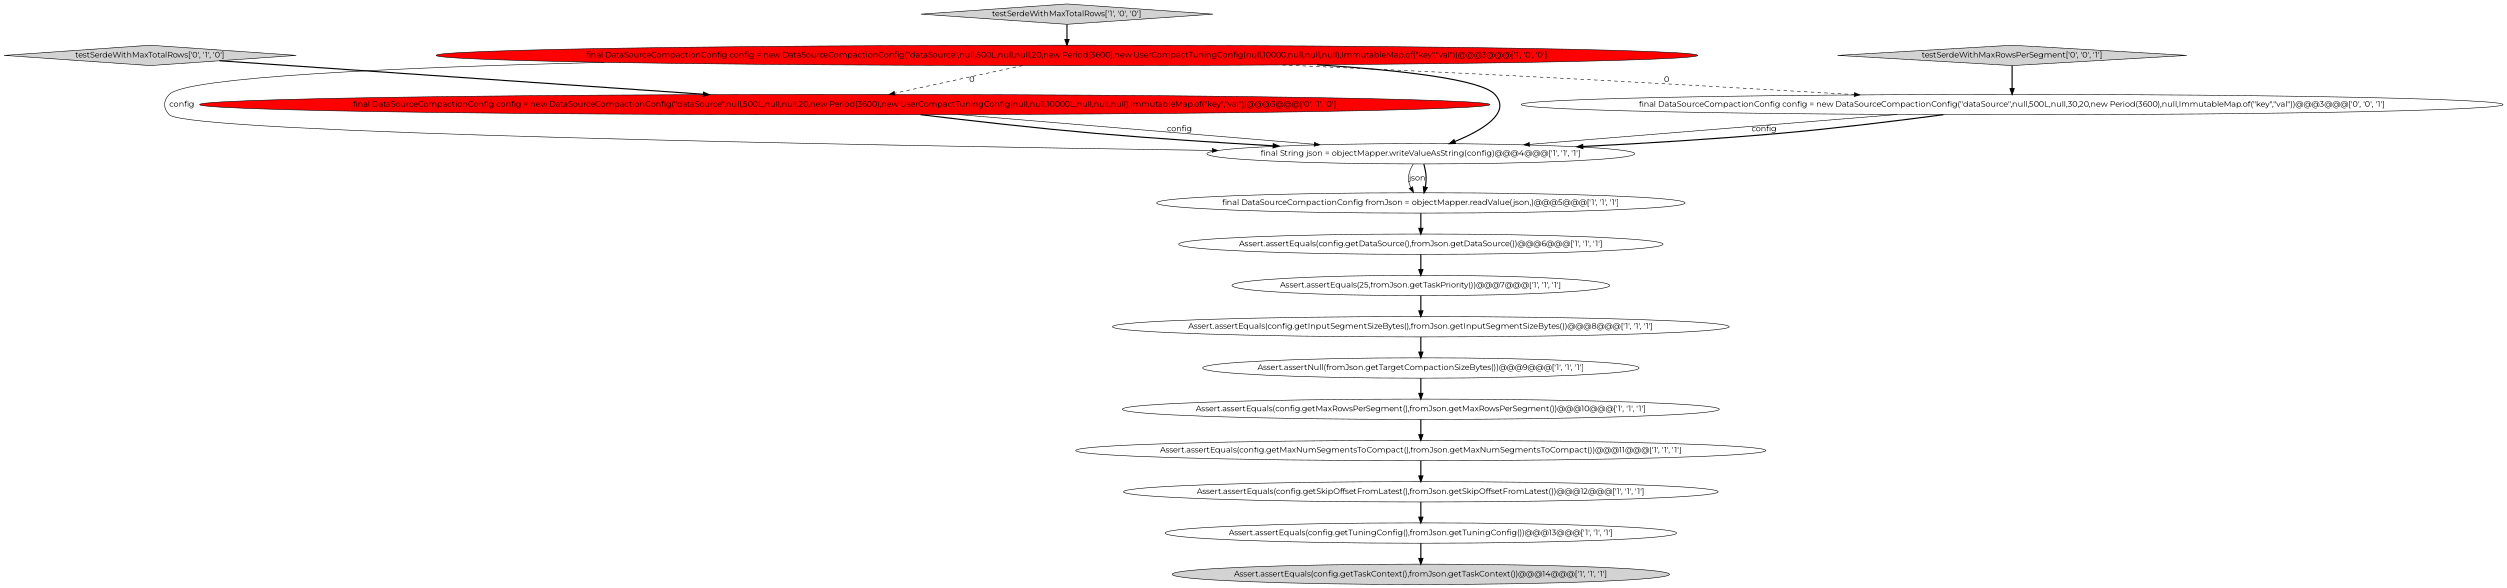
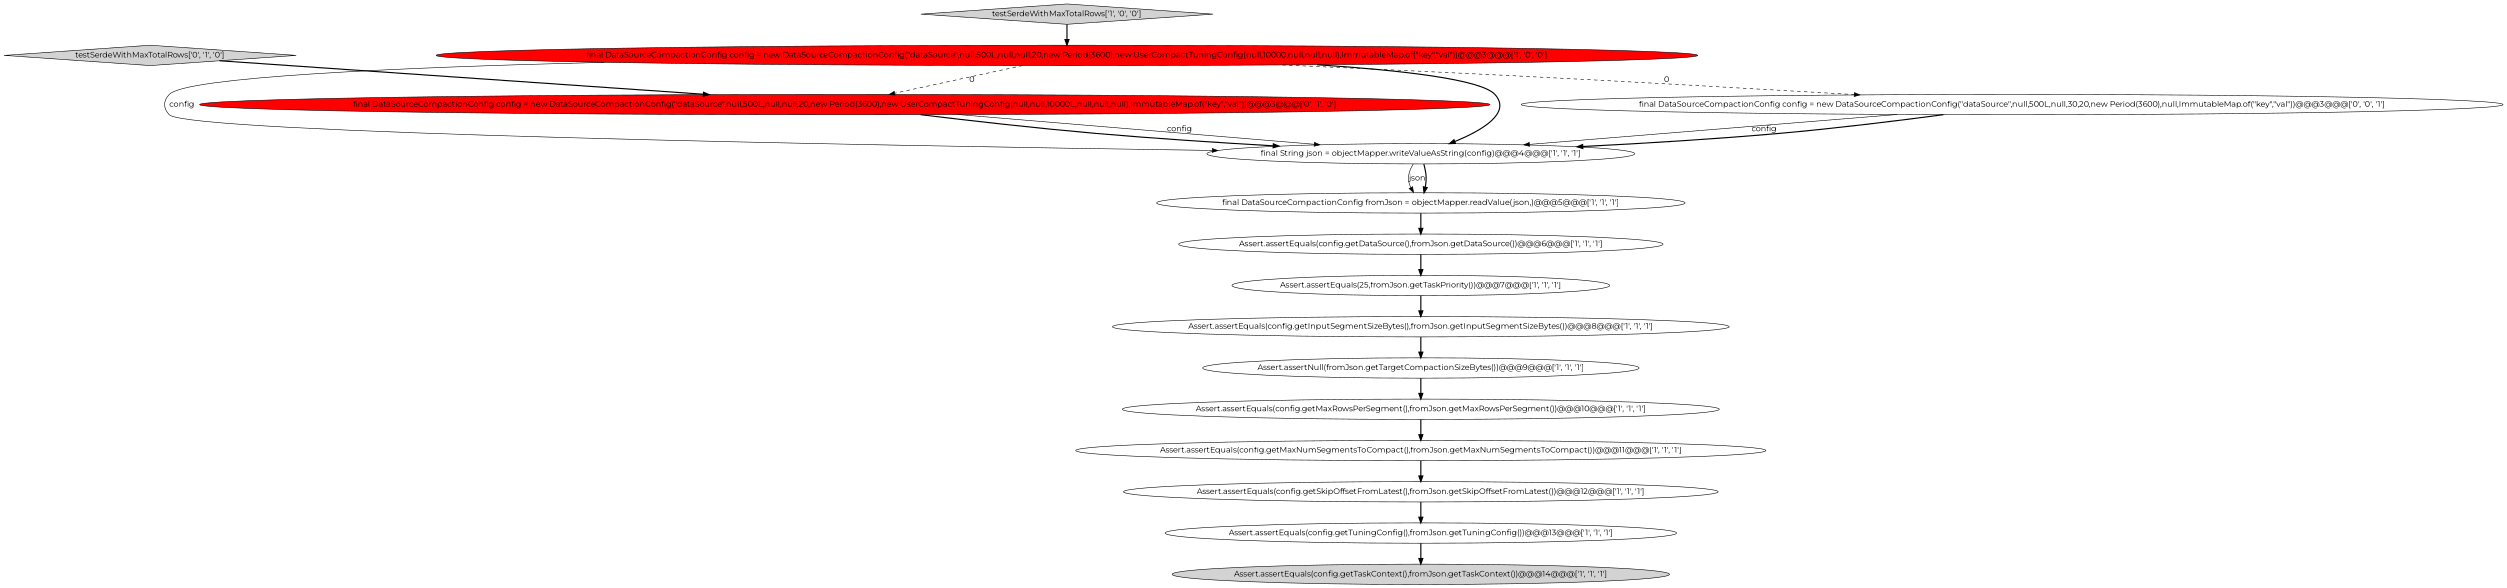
node "testSerdeWithMaxRowsPerSegment['0', '0', '1']": removed
